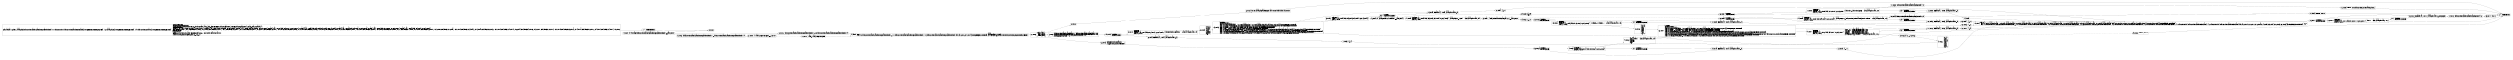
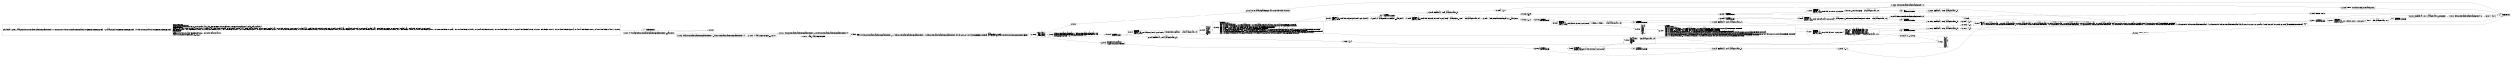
node "139: ?": text "SYNTHETIC" -> "MIN"
